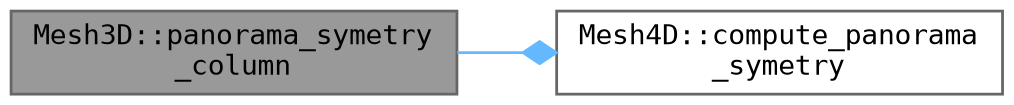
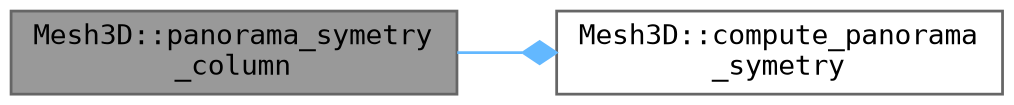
node "Mesh4D::compute_panorama _symetry": label "Mesh4D::compute_panorama _symetry" -> "Mesh3D::compute_panorama _symetry"
